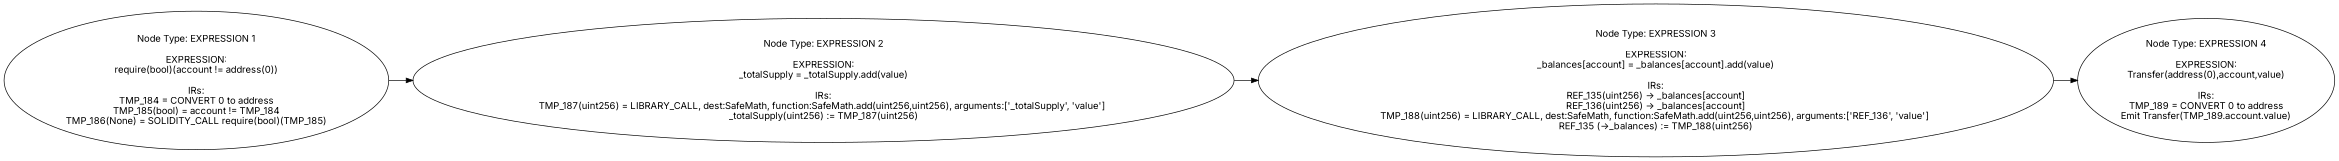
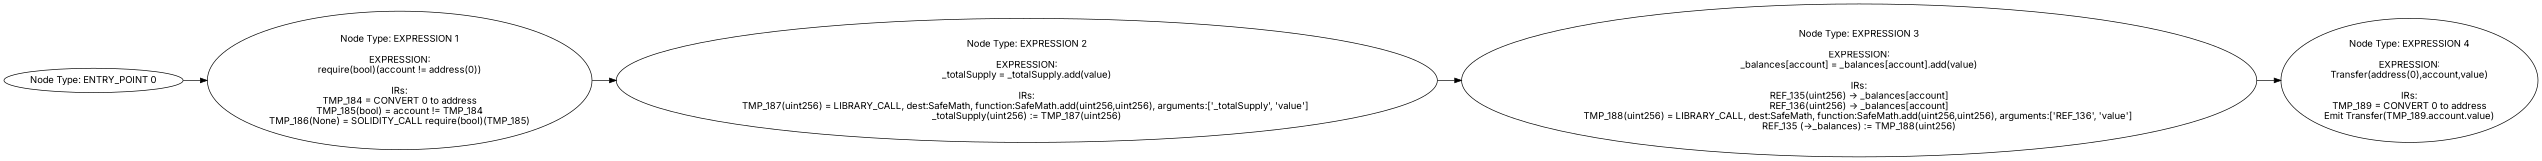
node "Node Type: ENTRY_POINT 0": added
